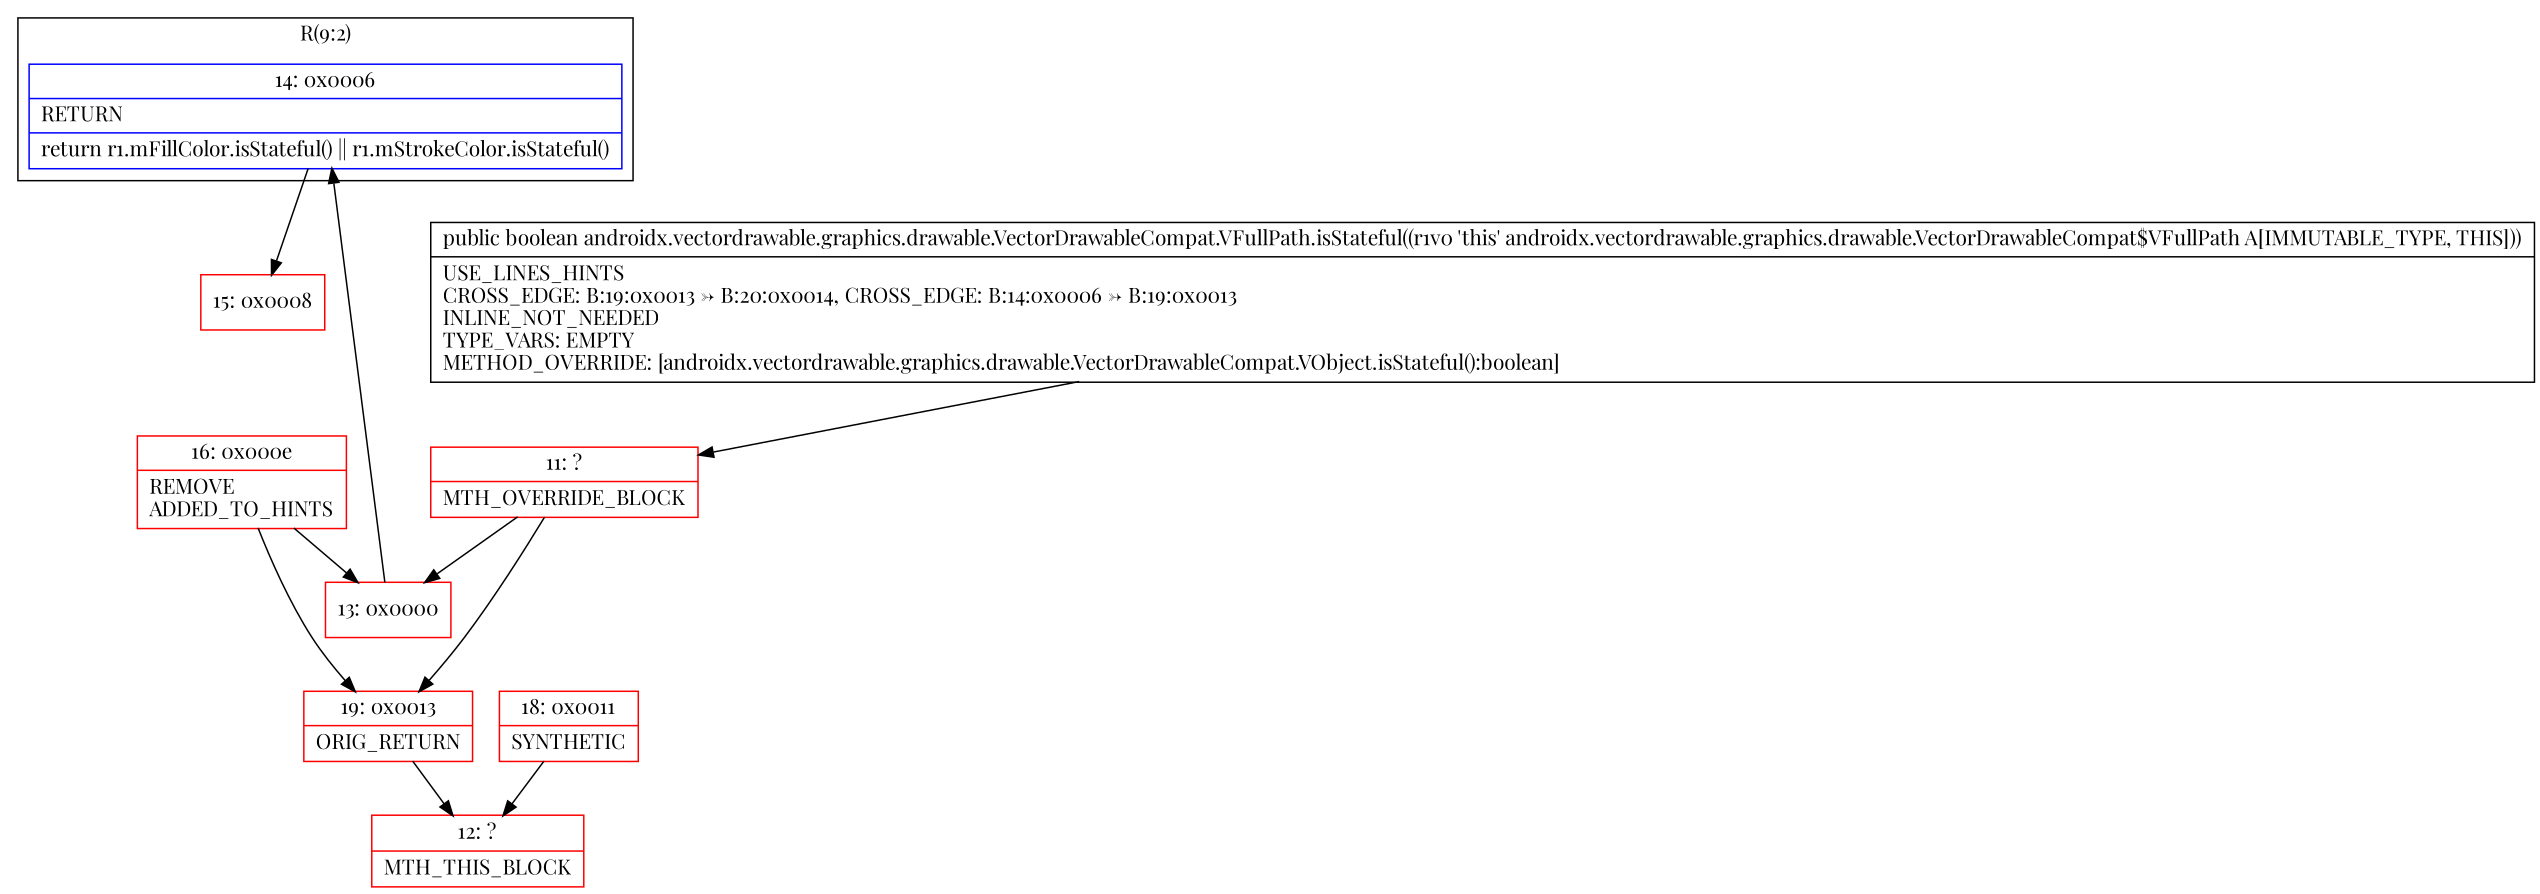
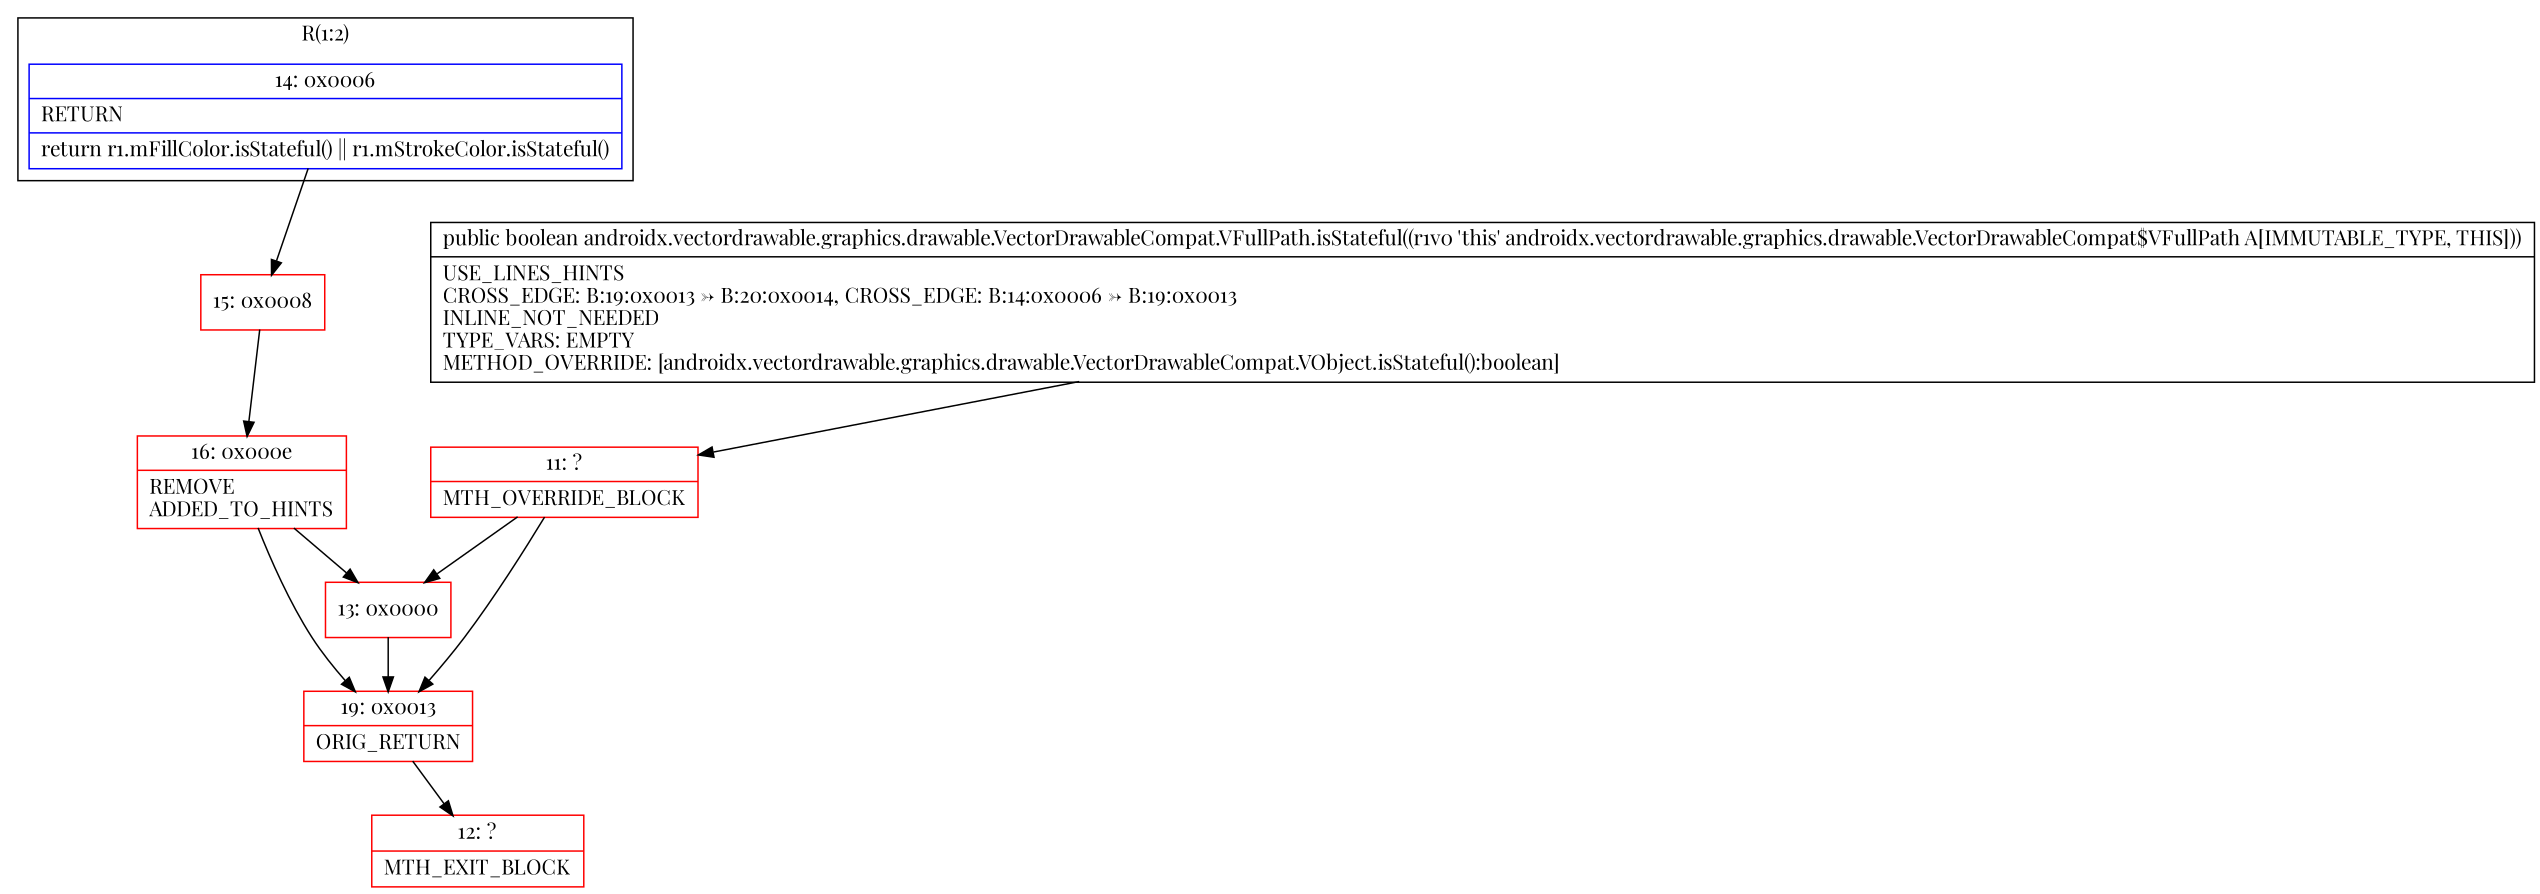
cluster "R(9:2)": label "R(9:2)" -> "R(1:2)"
edge "15: 0x0008" -> "16: 0x000e": added
edge "13: 0x0000" -> "14: 0x0006": now "13: 0x0000" -> "19: 0x0013"
node "18: 0x0011": removed
node "12: ?": text "MTH_THIS_BLOCK" -> "MTH_EXIT_BLOCK"
